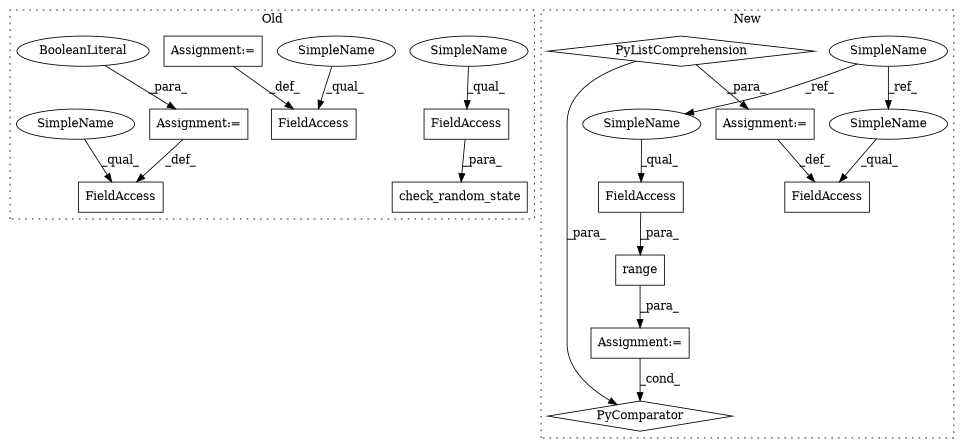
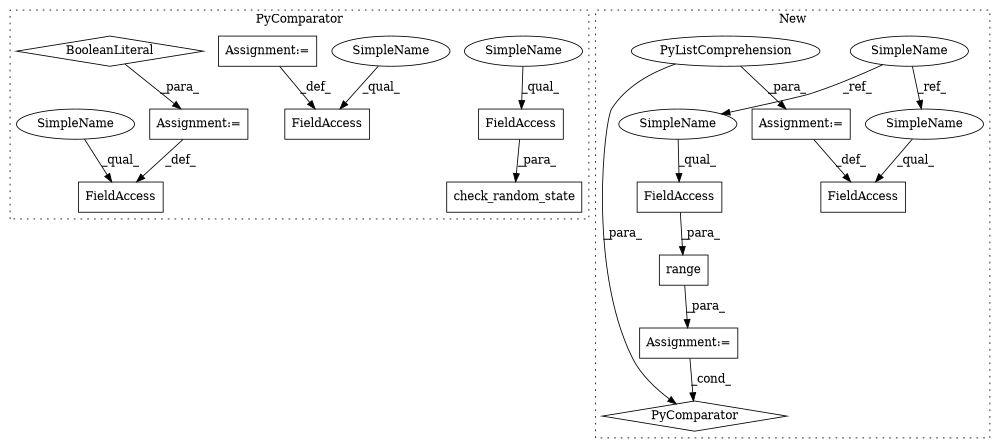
cluster "Old": label "Old" -> "PyComparator"
node "BooleanLiteral": shape ellipse -> diamond
node "PyListComprehension": shape diamond -> ellipse
